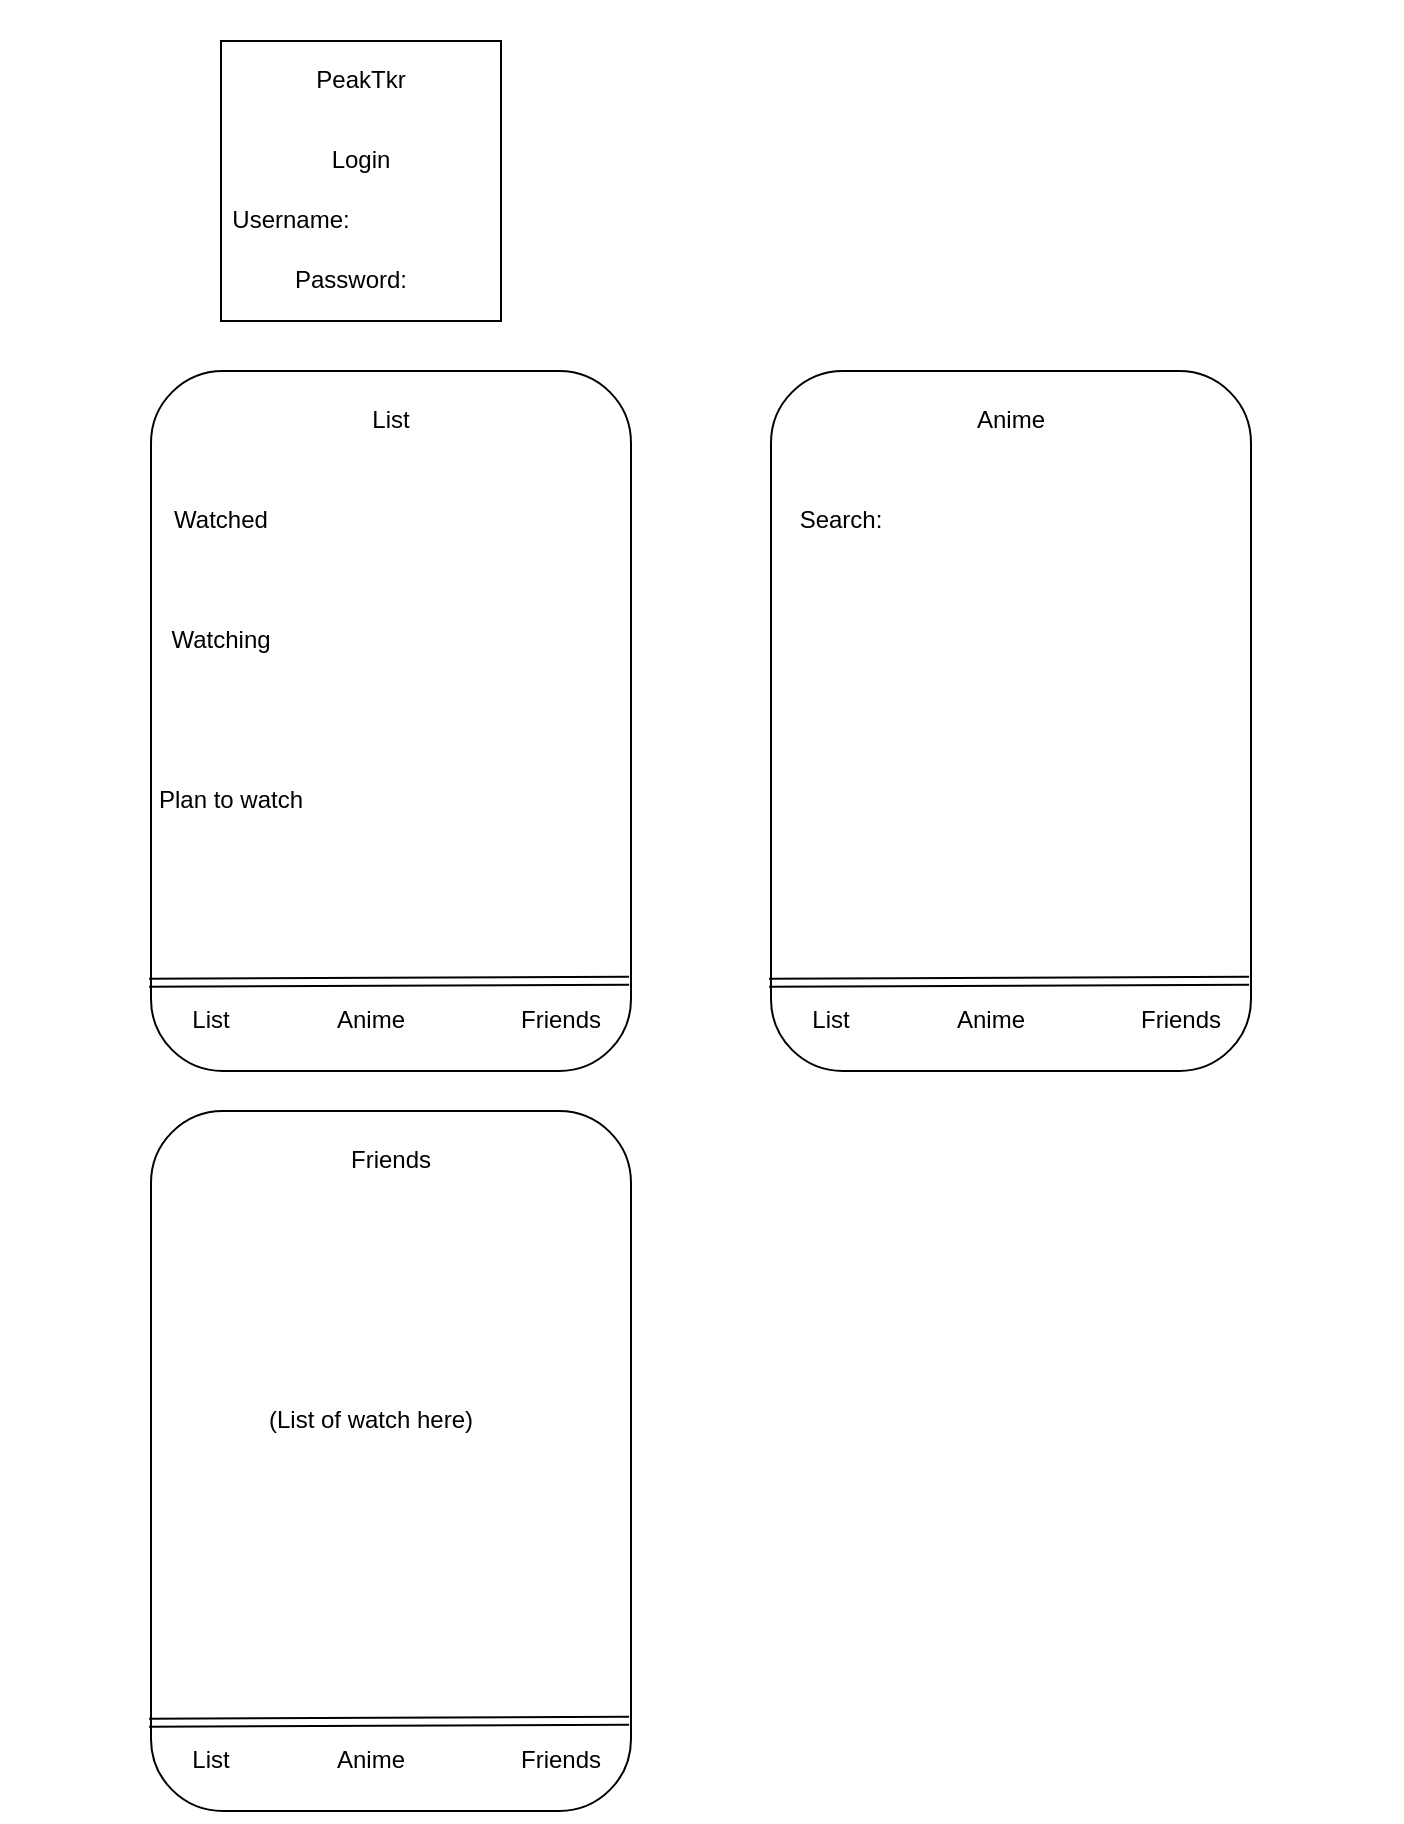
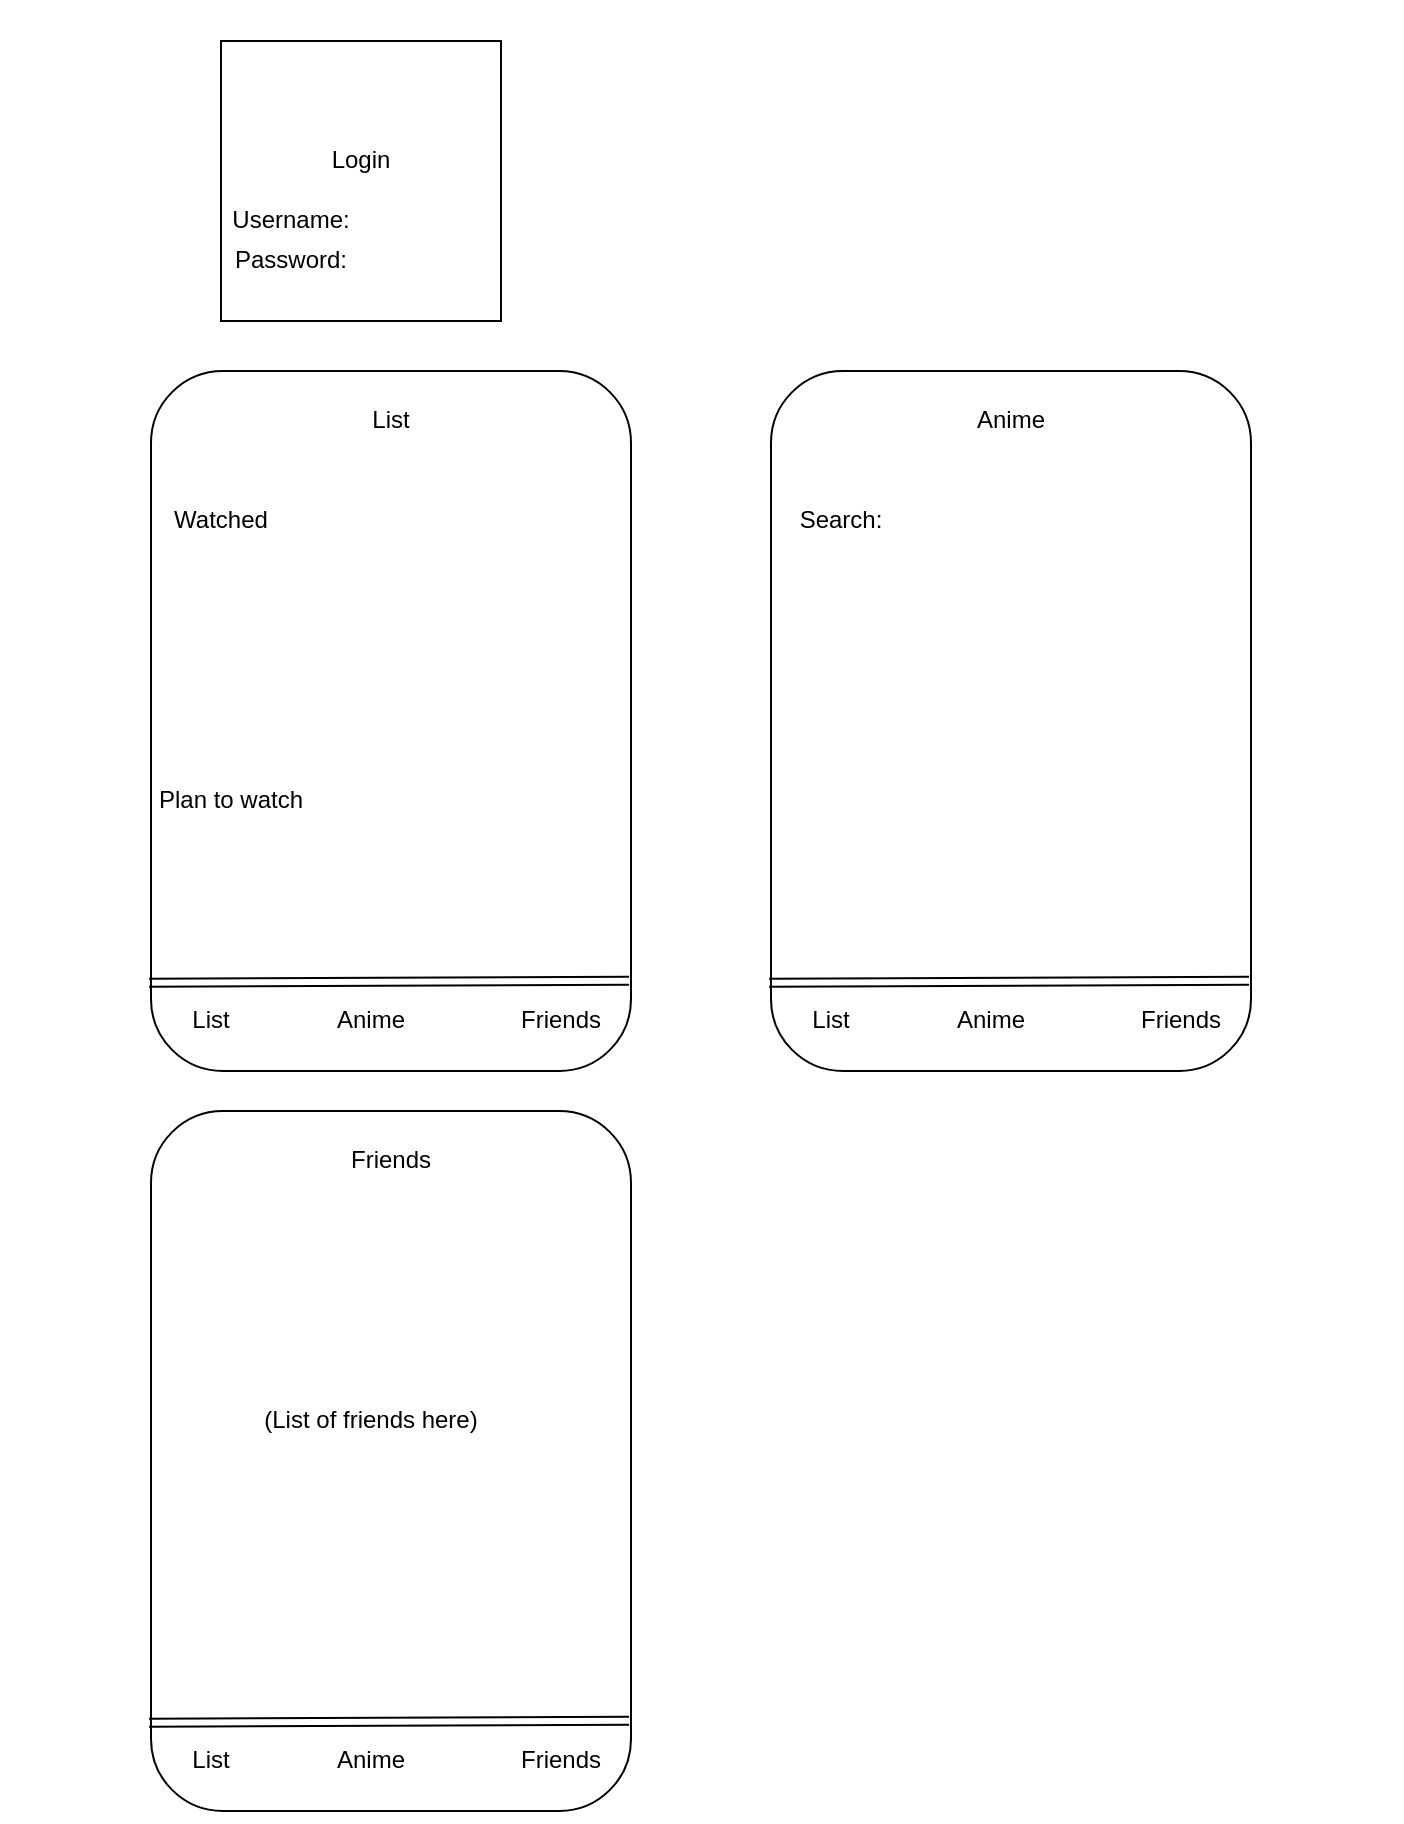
node "PeakTkr": removed
node "Password:": moved (351, 281) -> (291, 261)
node "Watching": removed
node "(List of watch here)": label "(List of watch here)" -> "(List of friends here)"
